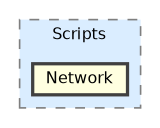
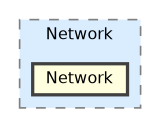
cluster "Scripts": label "Scripts" -> "Network"
